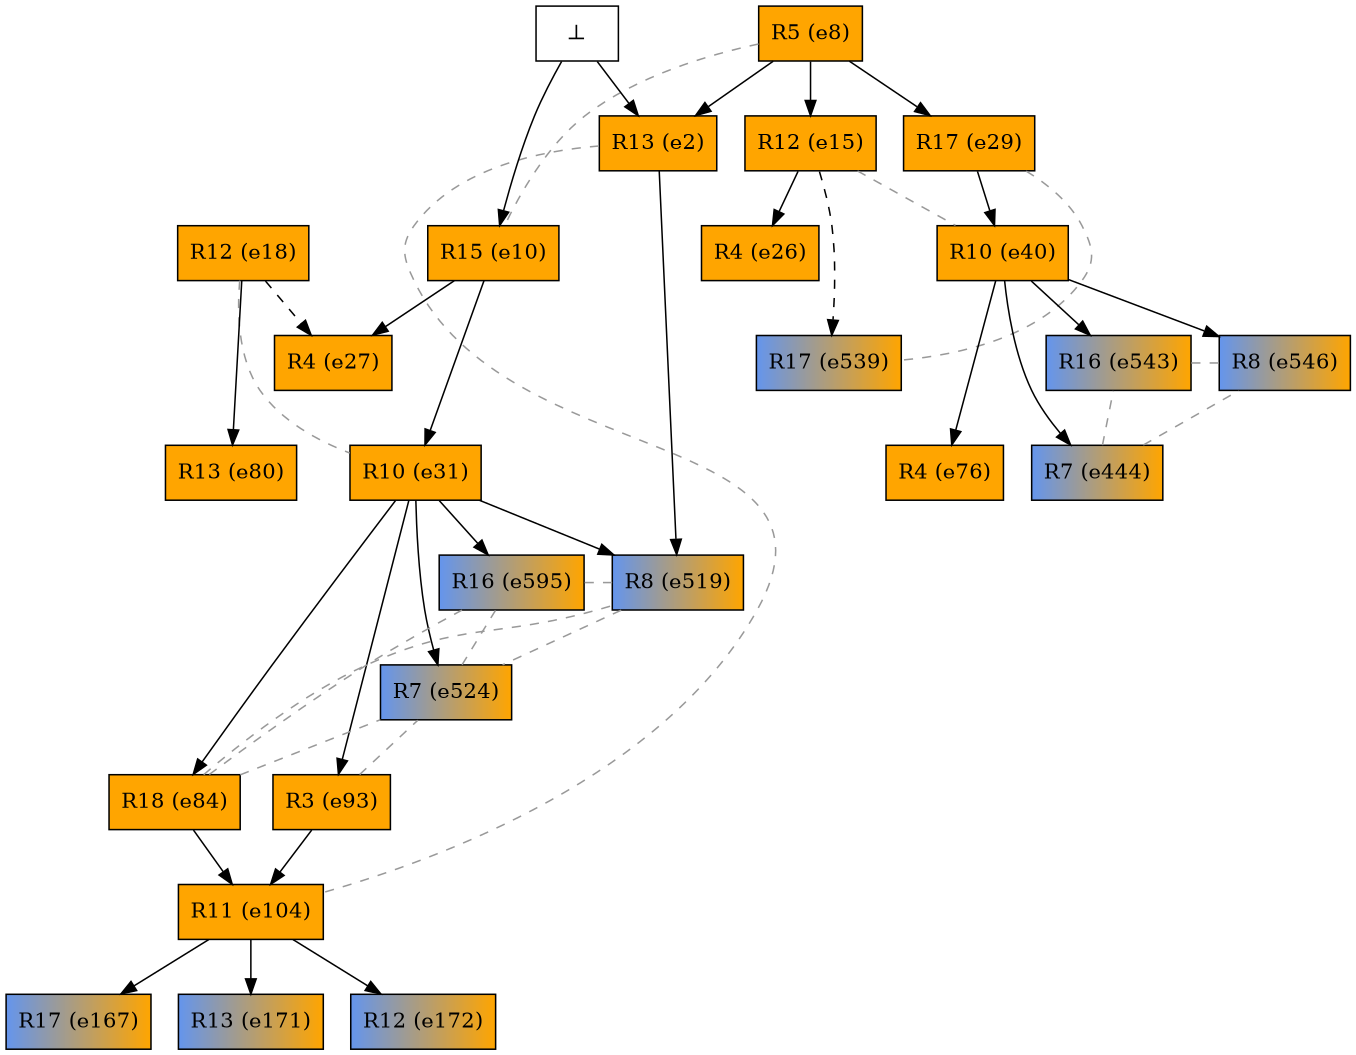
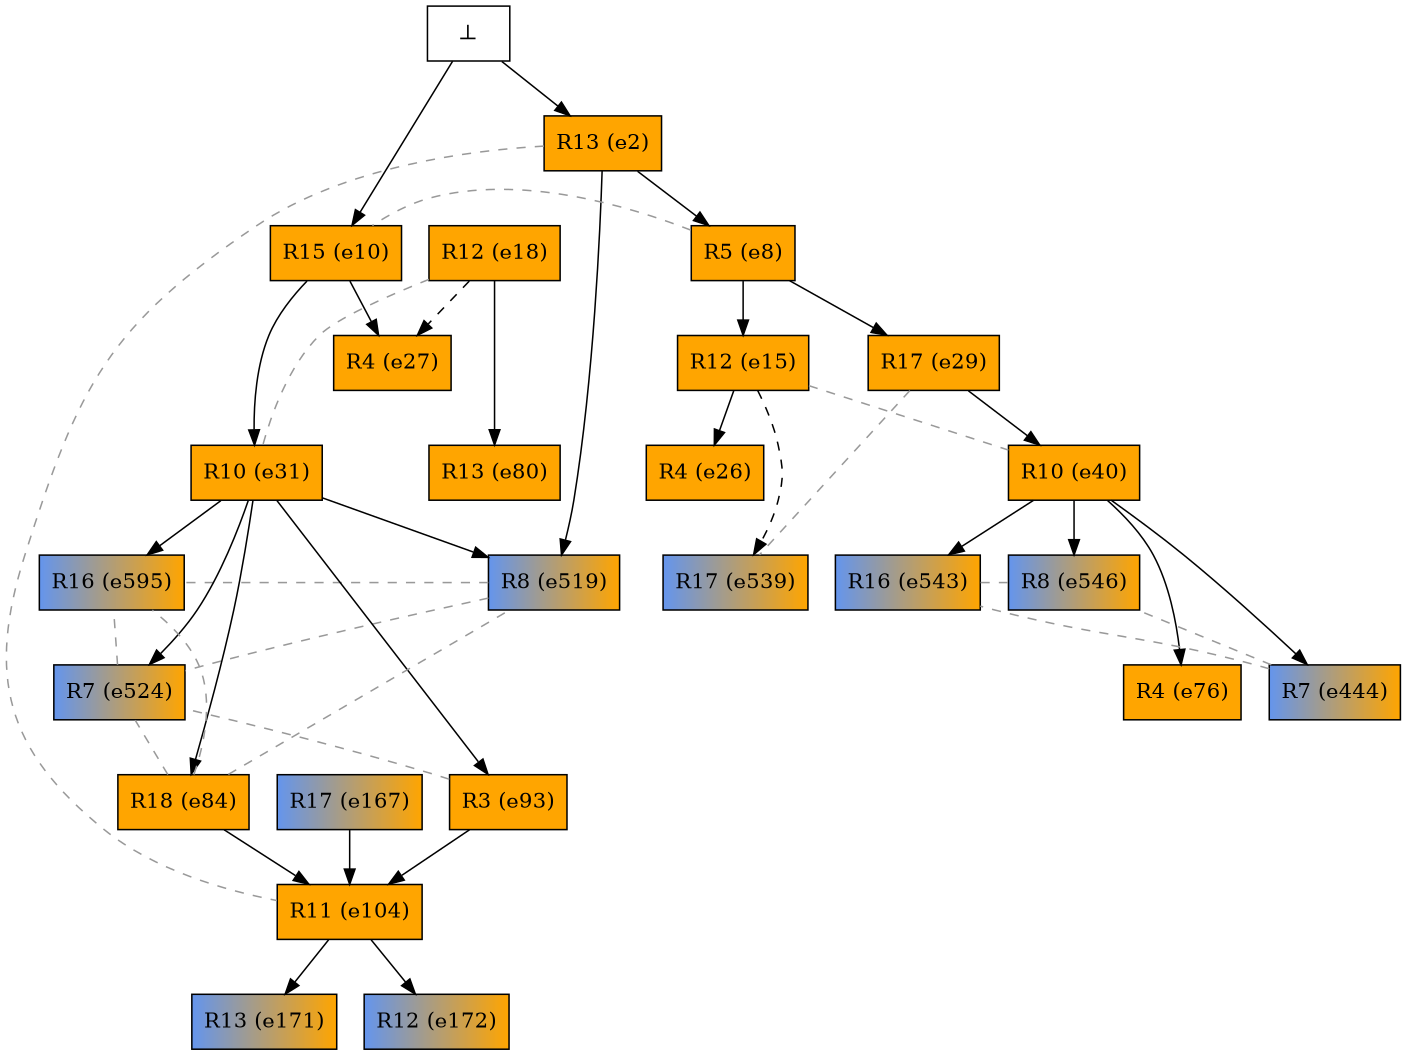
edge "R5 (e8)" -> "R13 (e2)": reversed
edge "R11 (e104)" -> "R17 (e167)": reversed
